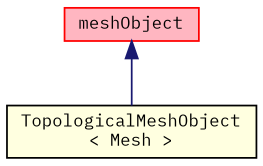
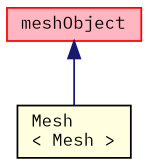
node "TopologicalMeshObject < Mesh >": label "TopologicalMeshObject < Mesh >" -> "Mesh < Mesh >"
